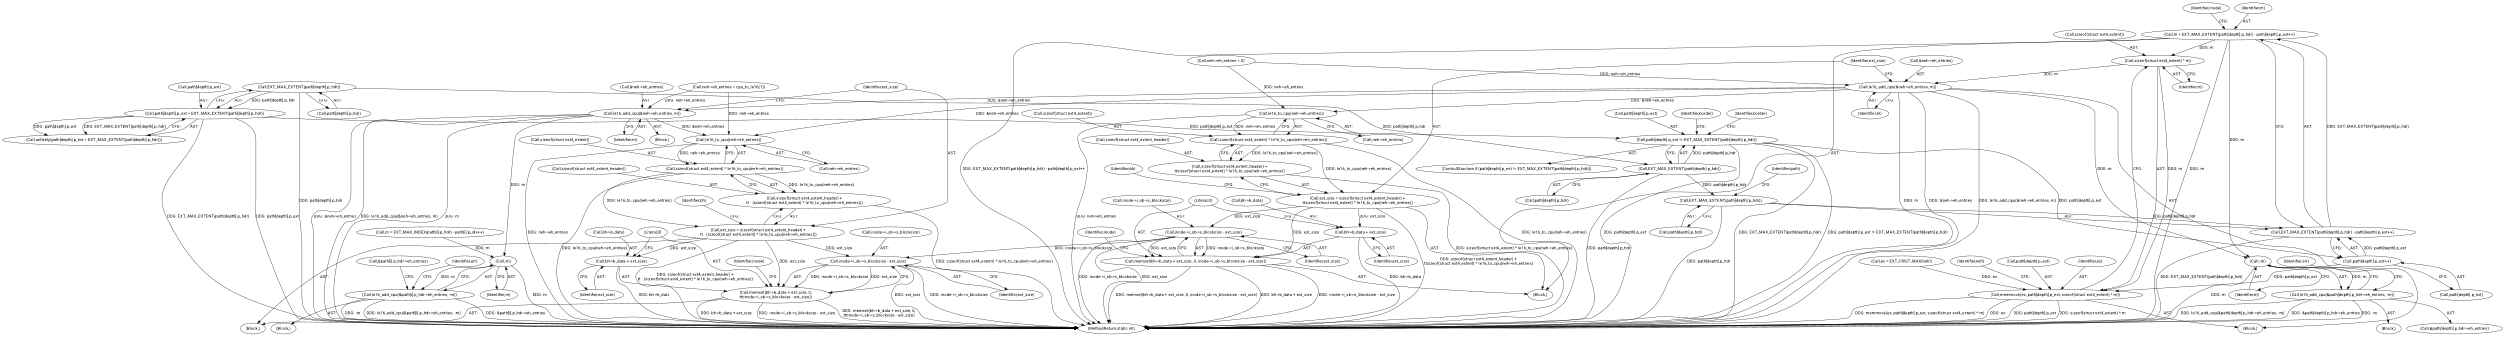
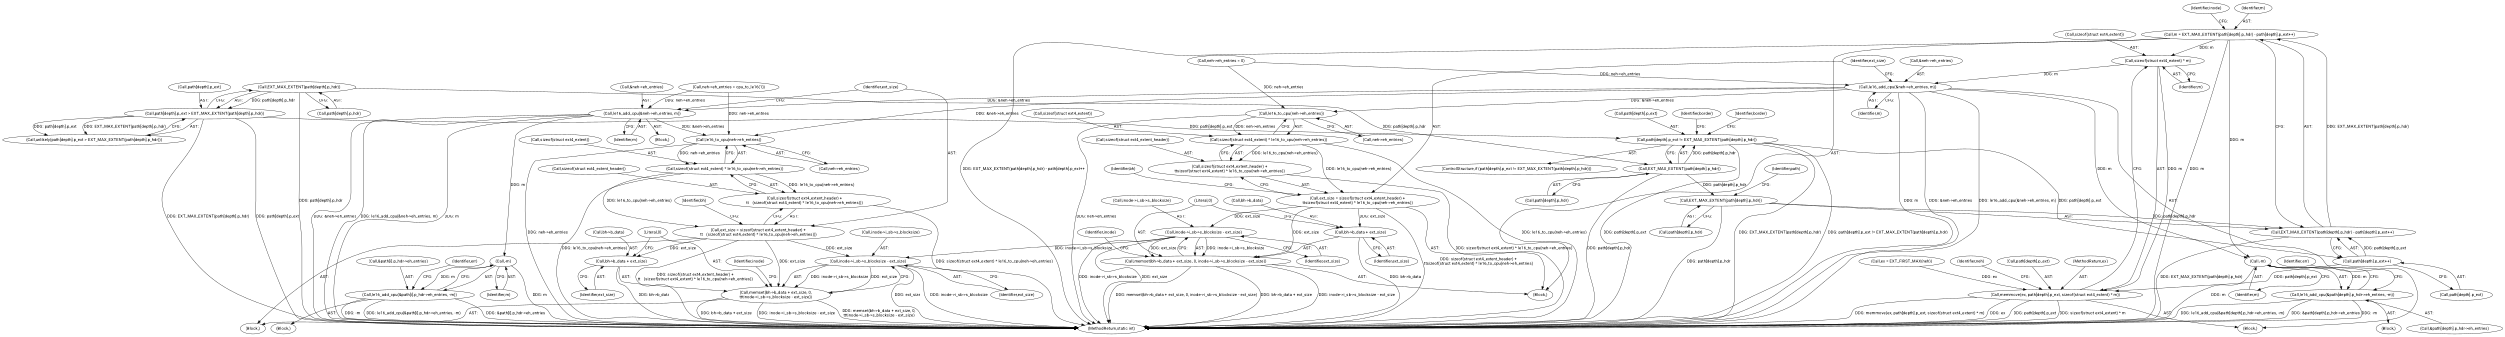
node "(Call,m = EXT_MAX_INDEX(path[i].p_hdr) - path[i].p_idx++)": removed
node "(Identifier,ex)": label "(Identifier,ex)" -> "(MethodReturn,ex)"
edge "(Call,&path[i].p_hdr->eh_entries)" -> "(Call,le16_add_cpu(&path[i].p_hdr->eh_entries, -m))": label "CFG: " -> "AST: "
edge "(Call,le16_add_cpu(&path[depth].p_hdr->eh_entries, -m))" -> "(Call,&path[depth].p_hdr->eh_entries)": reversed
